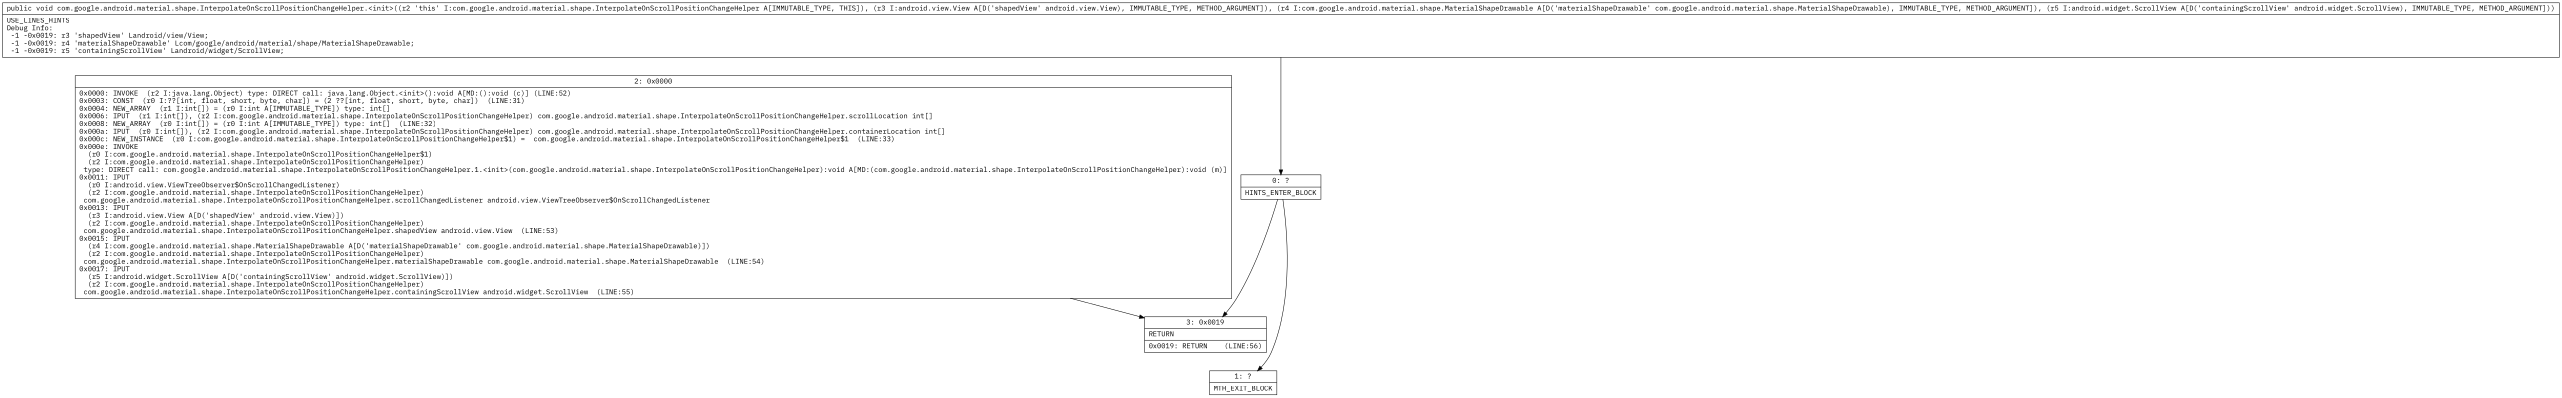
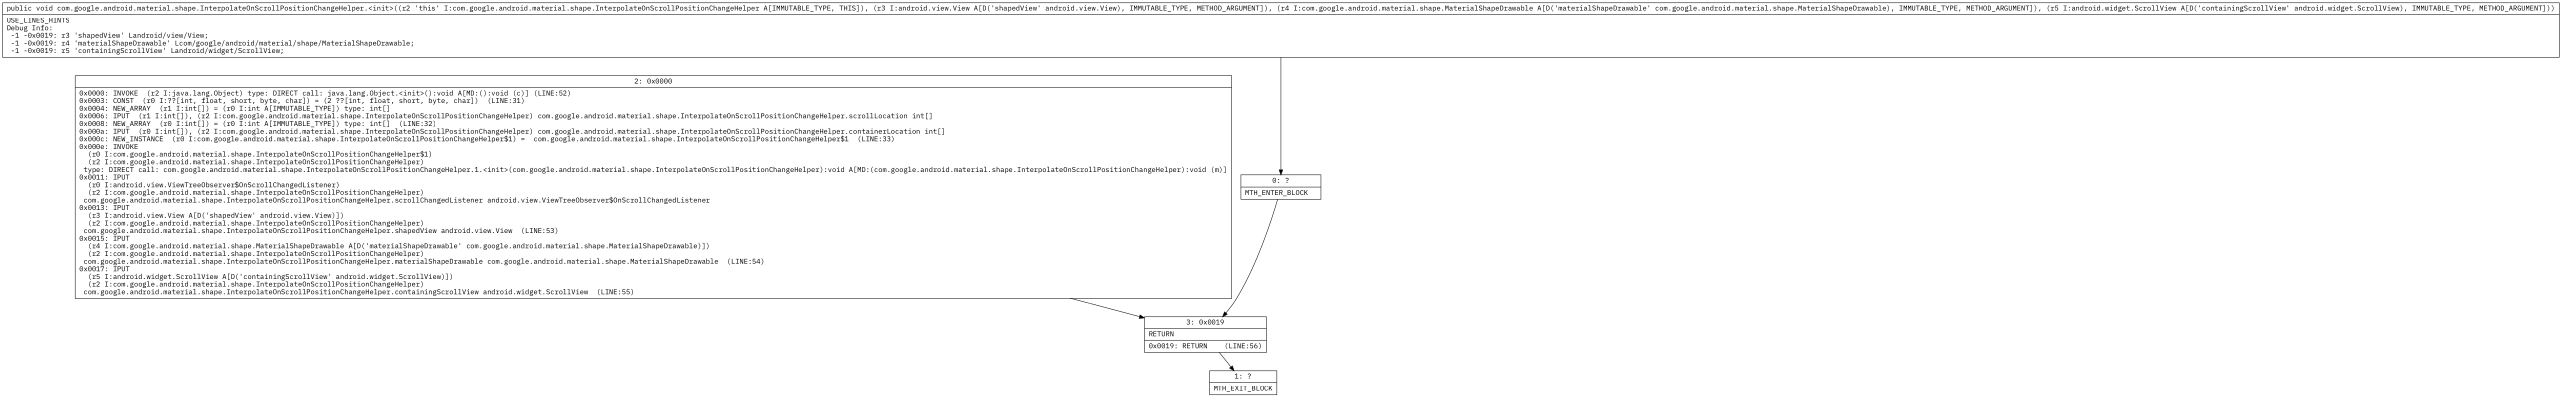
node "0: ?": text "HINTS_ENTER_BLOCK" -> "MTH_ENTER_BLOCK"
edge "0: ?" -> "1: ?": now "3: 0x0019" -> "1: ?"
